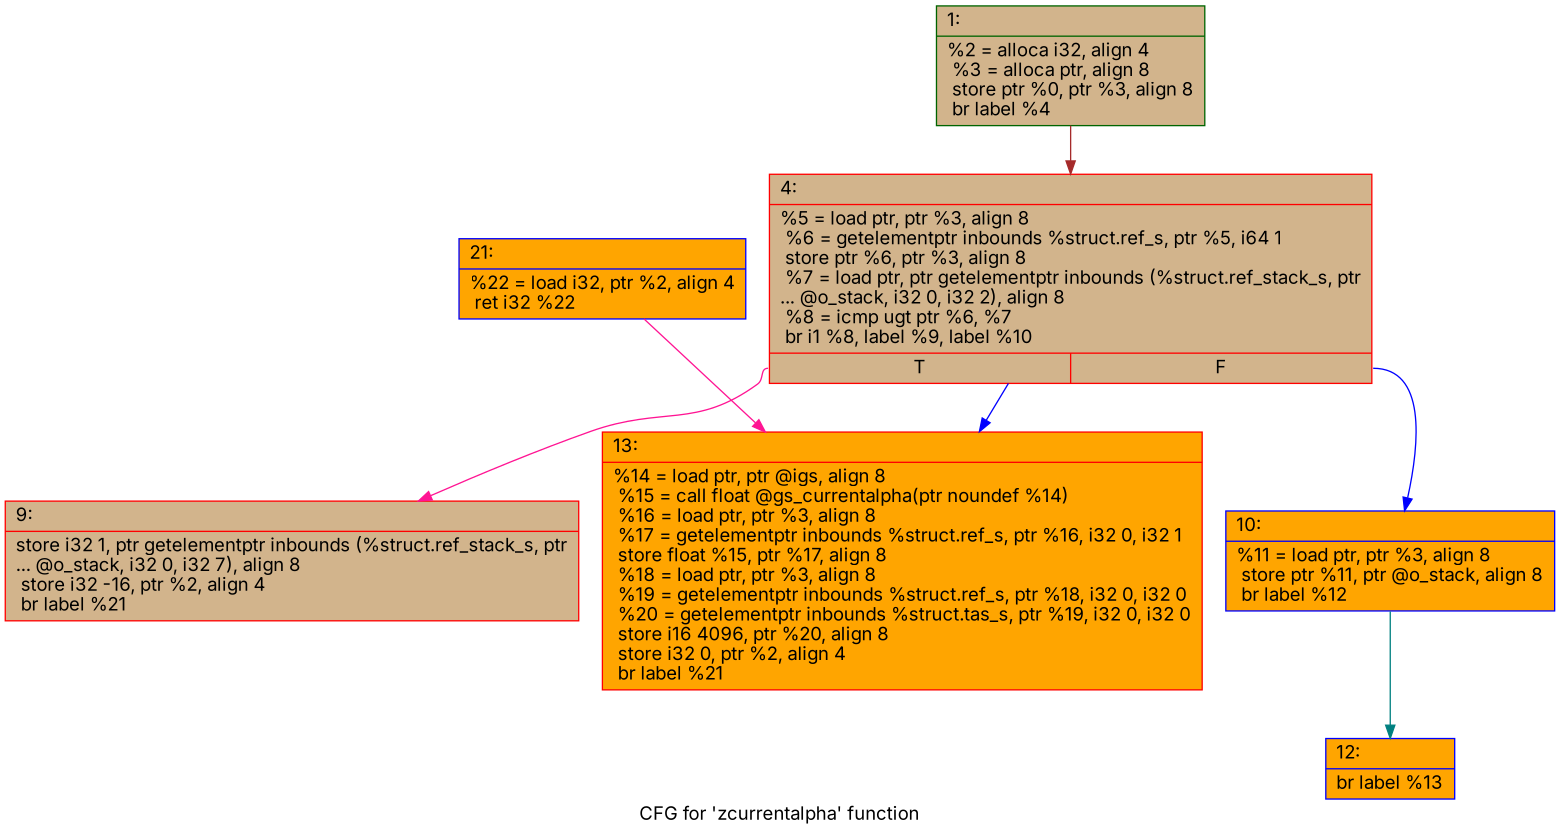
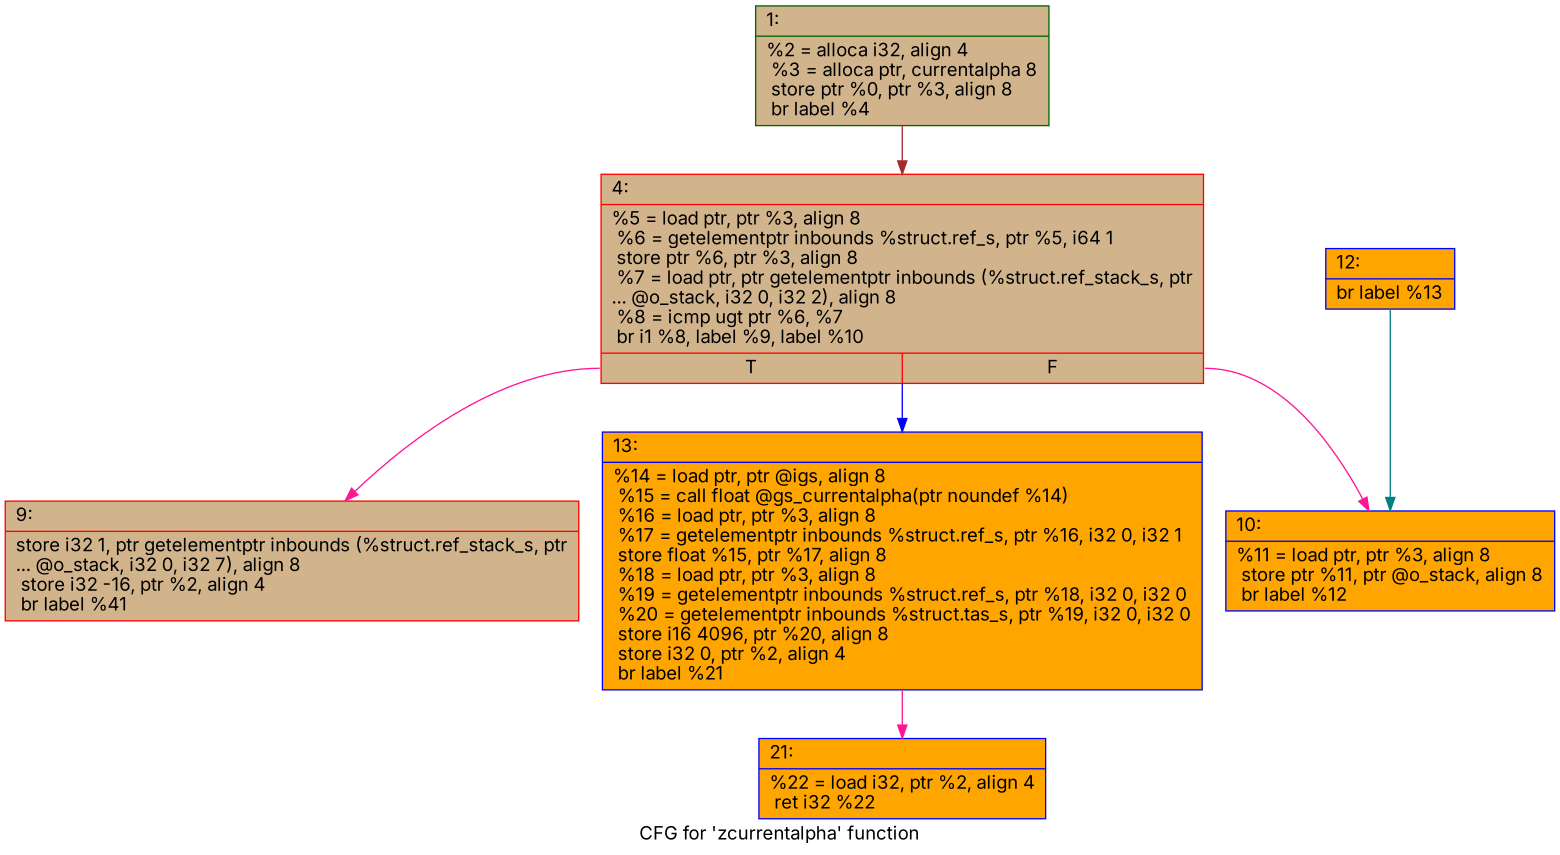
node "1:": text "%3 = alloca ptr, align 8" -> "%3 = alloca ptr, currentalpha 8"
edge "21:" -> "13:": reversed
edge "4:" -> "10:": color blue -> deeppink
node "13:": color red -> blue
node "9:": text "br label %21" -> "br label %41"
edge "10:" -> "12:": reversed
